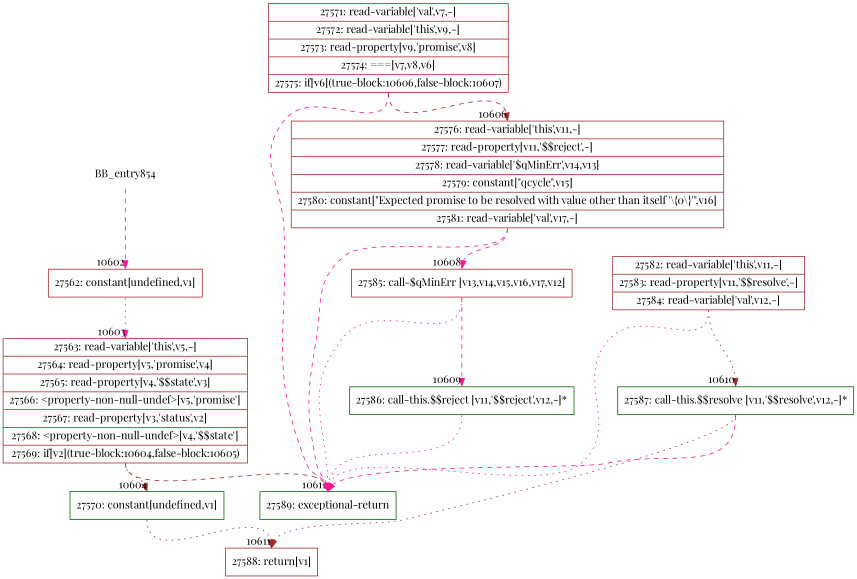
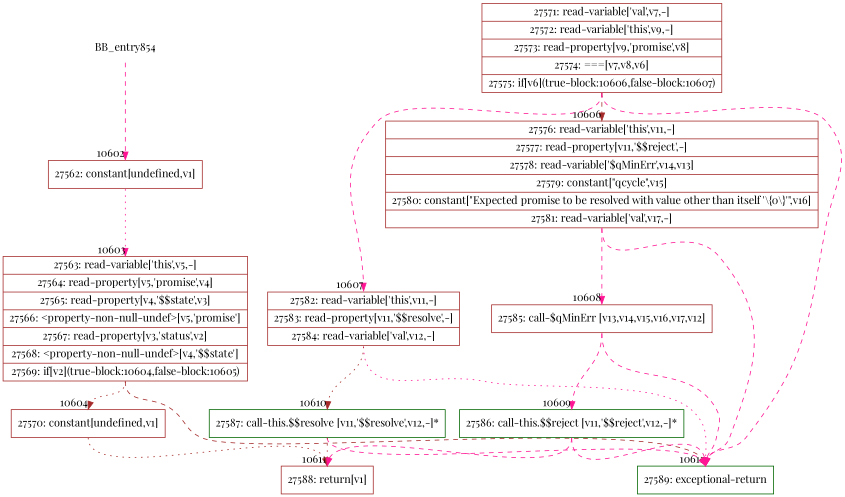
edge "27571: read-variable['val',v7,-]" -> "27582: read-variable['this',v11,-]": added
edge "27585: call-$qMinErr [v13,v14,v15,v16,v17,v12]" -> "27589: exceptional-return": style dotted -> dashed
edge "27586: call-this.$$reject [v11,'$$reject',v12,-]*" -> "27588: return[v1]": added
edge "27586: call-this.$$reject [v11,'$$reject',v12,-]*" -> "27589: exceptional-return": style dotted -> dashed
node "27570: constant[undefined,v1]": color darkgreen -> brown
